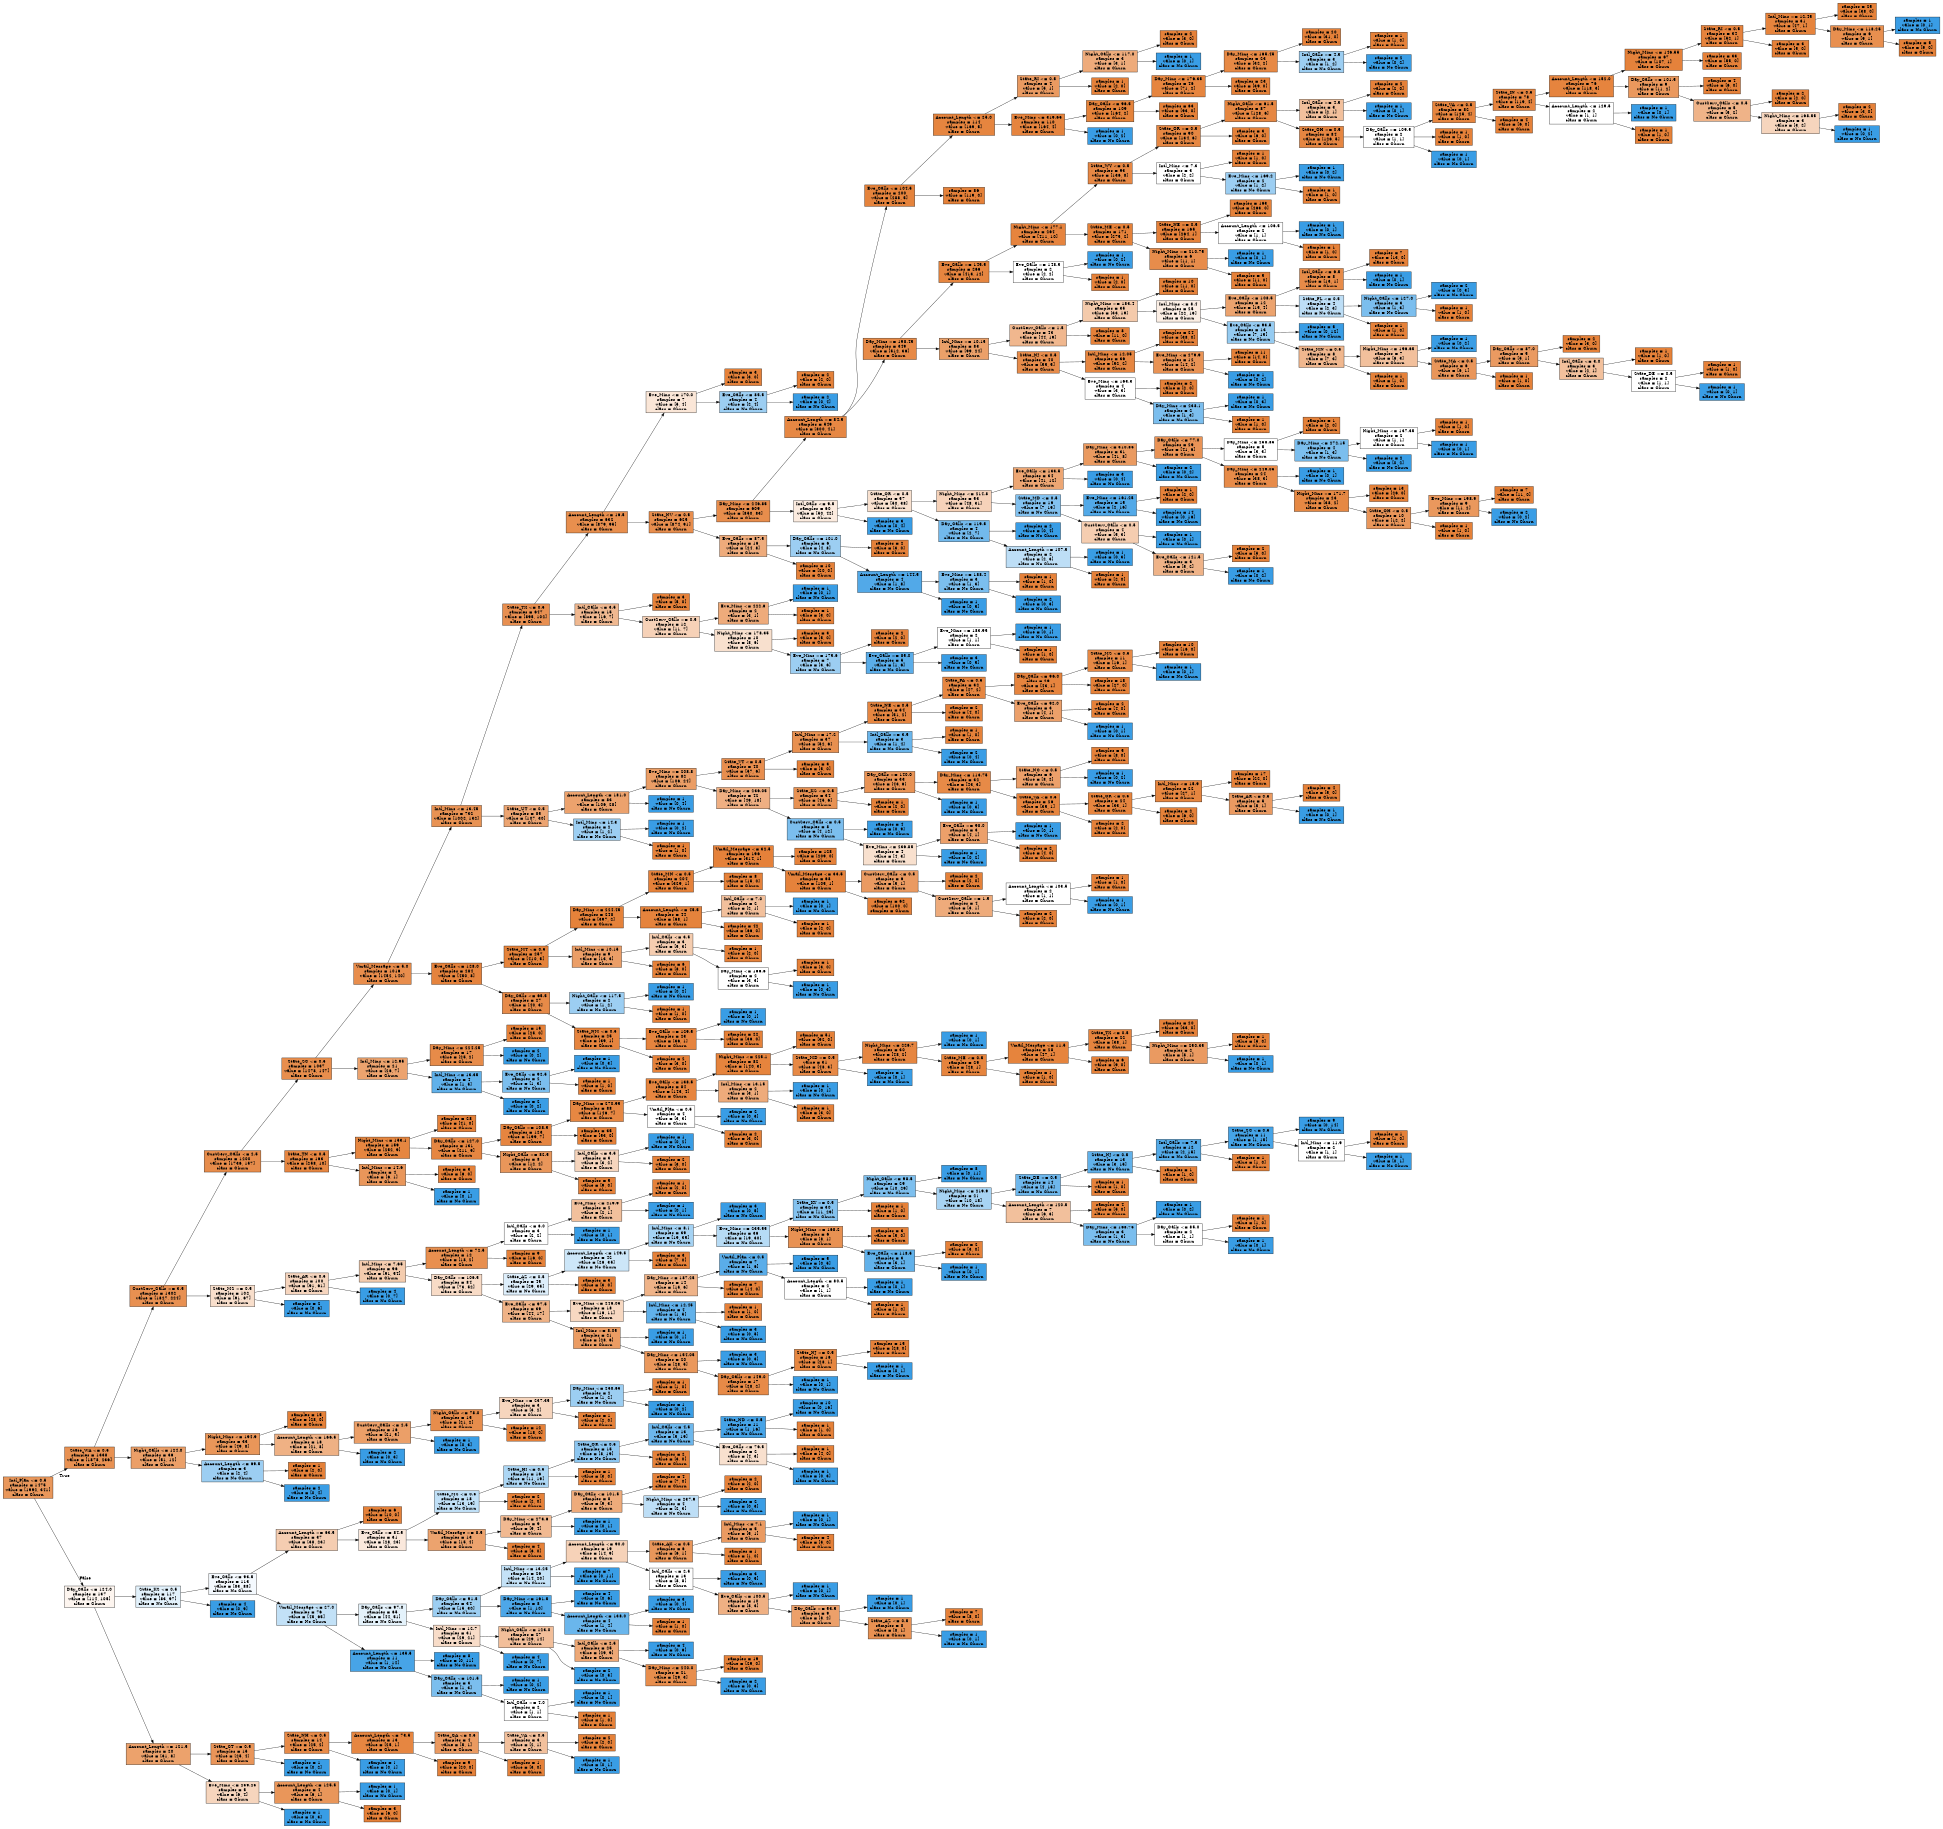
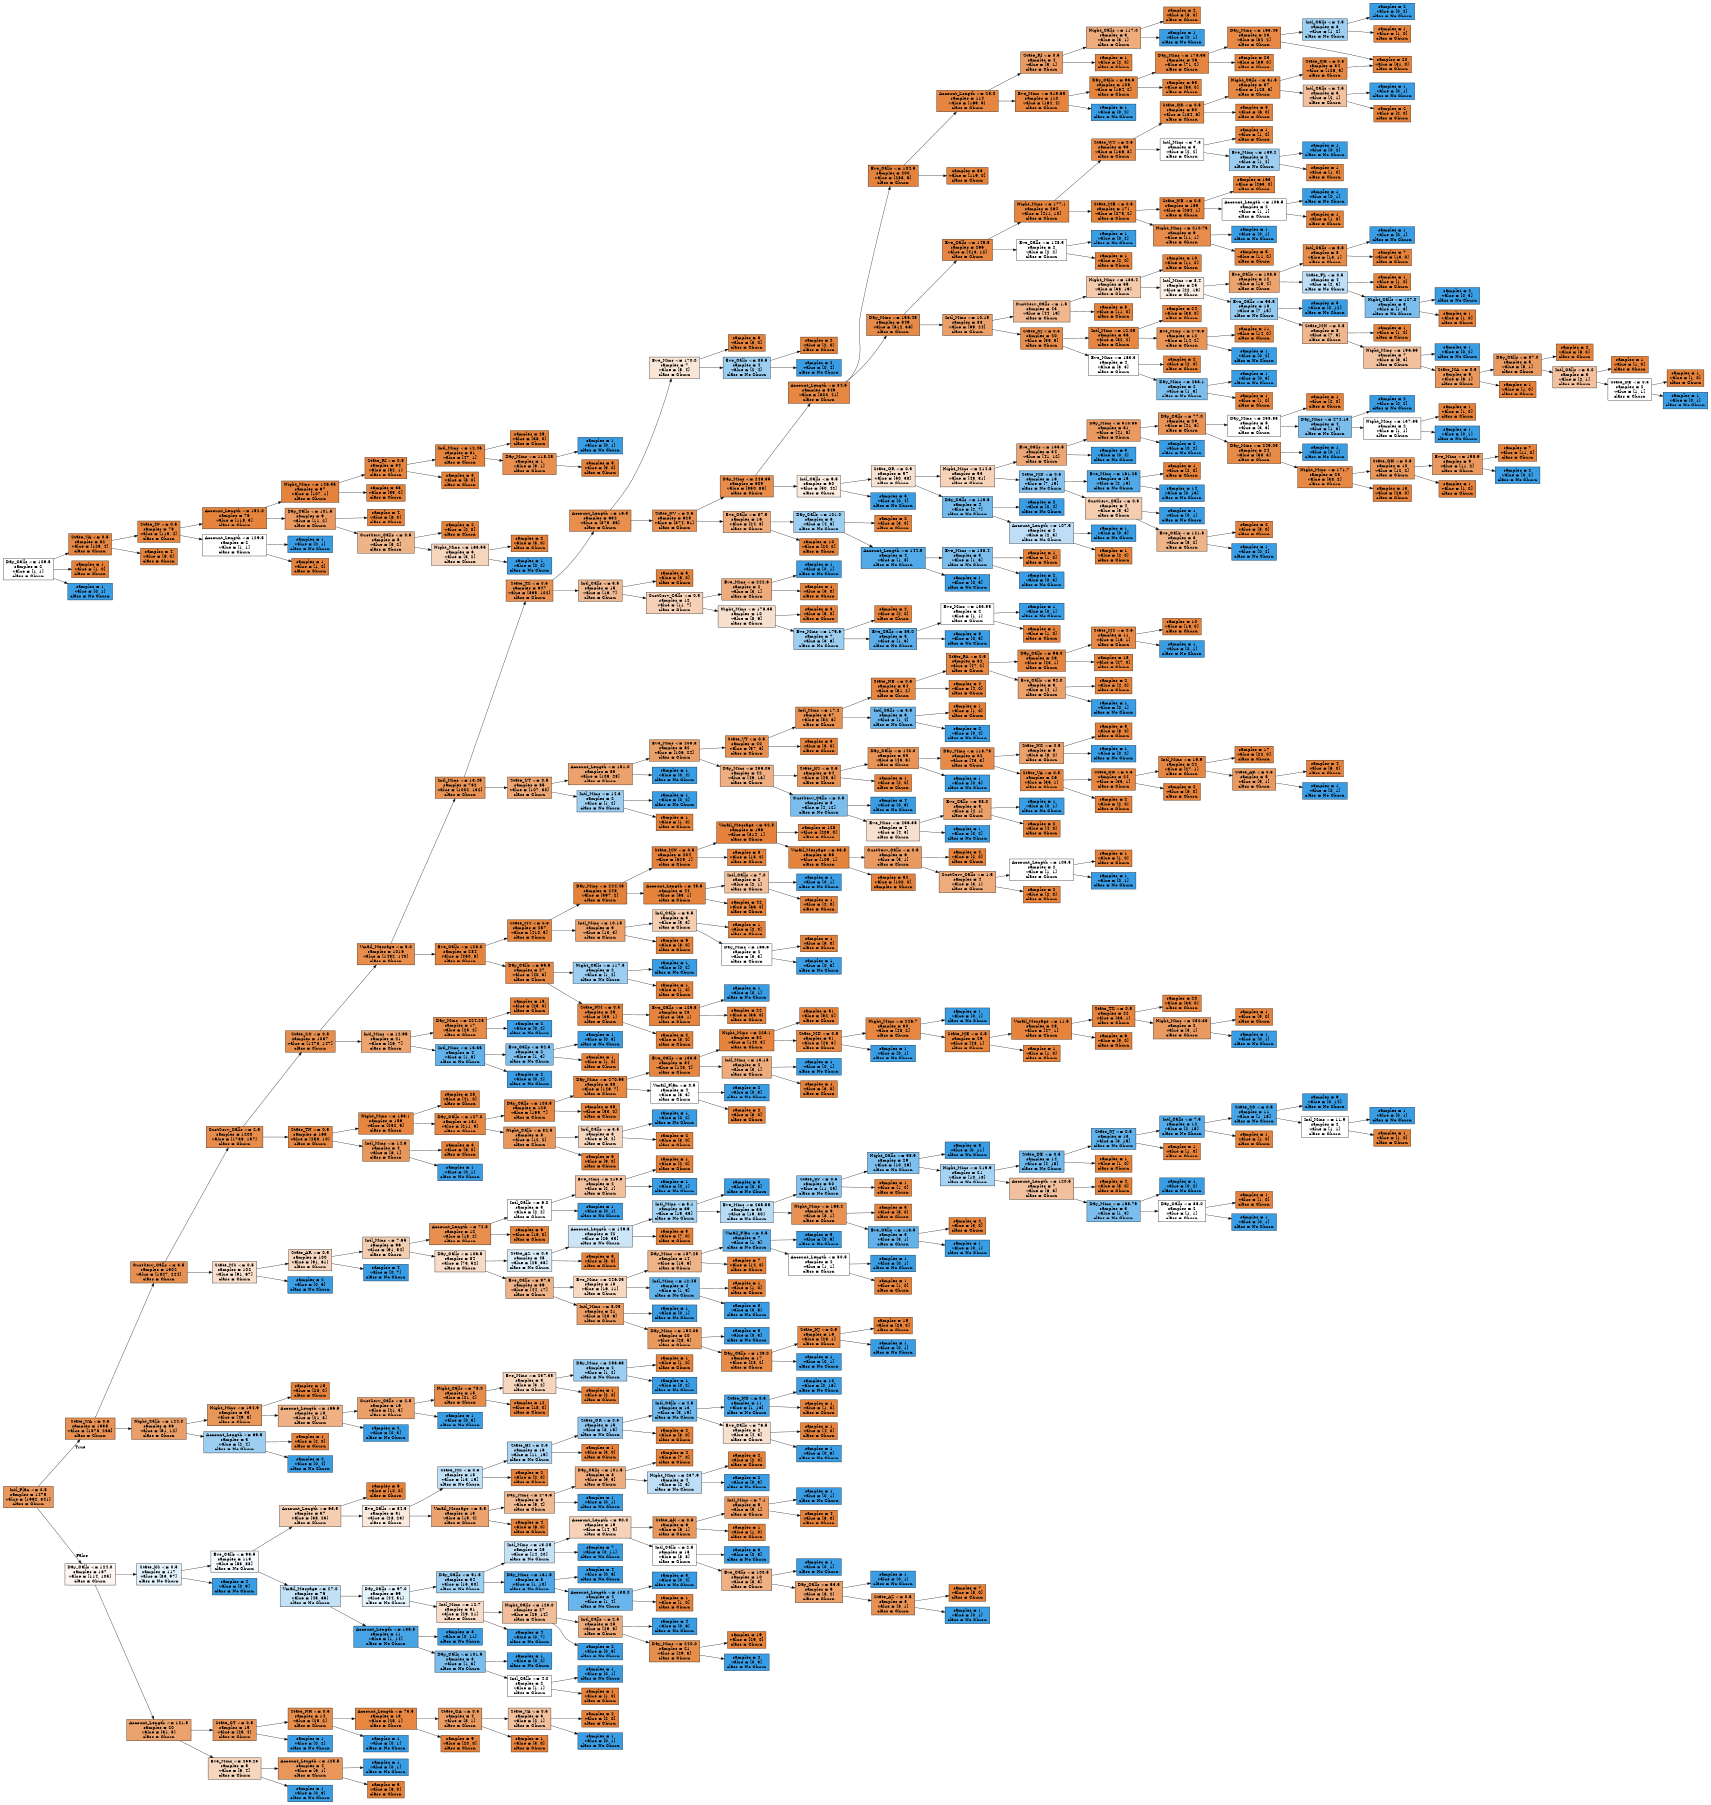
node "Day_Mins <= 118.25 samples = 6 value = [9, 1] class = Churn": label "Day_Mins <= 118.25 samples = 6 value = [9, 1] class = Churn" -> "Day_Mins <= 118.25 samples = 1 value = [9, 1] class = Churn"
edge "State_OH <= 0.5 samples = 84 value = [126, 5] class = Churn" -> "Day_Calls <= 109.5 samples = 2 value = [1, 1] class = Churn": now "State_OH <= 0.5 samples = 84 value = [126, 5] class = Churn" -> "samples = 20 value = [31, 0] class = Churn"
node "Day_Calls <= 96.0 class = 29 value = [43, 1] class = Churn": label "Day_Calls <= 96.0 class = 29 value = [43, 1] class = Churn" -> "Day_Calls <= 96.0 samples = 29 value = [43, 1] class = Churn"
node "State_MD <= 0.5 value = 31 value = [48, 3] class = Churn": label "State_MD <= 0.5 value = 31 value = [48, 3] class = Churn" -> "State_MD <= 0.5 samples = 31 value = [48, 3] class = Churn"
